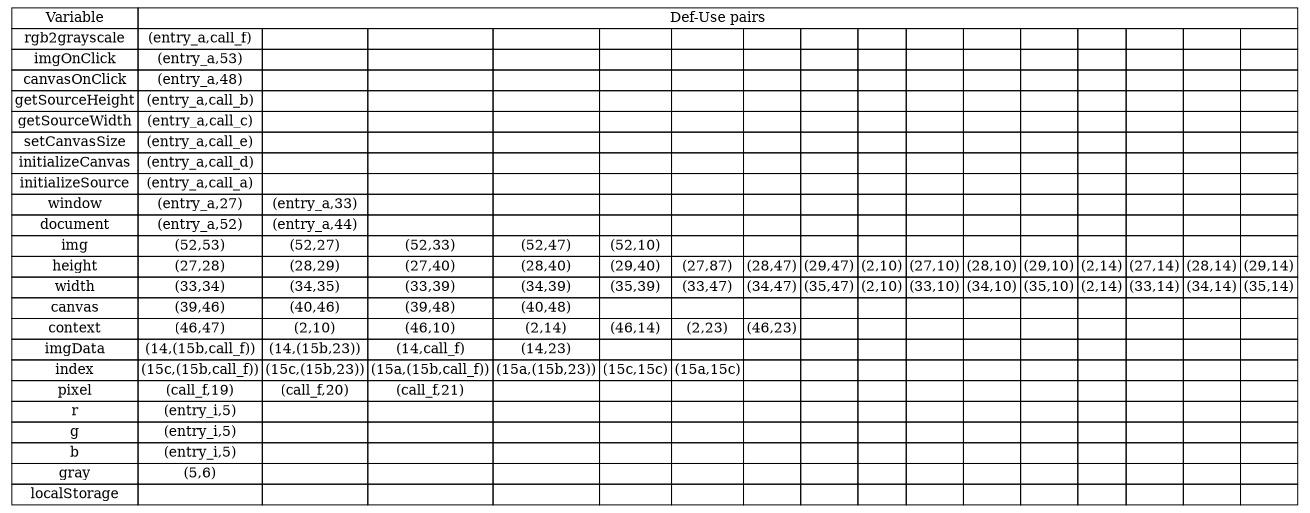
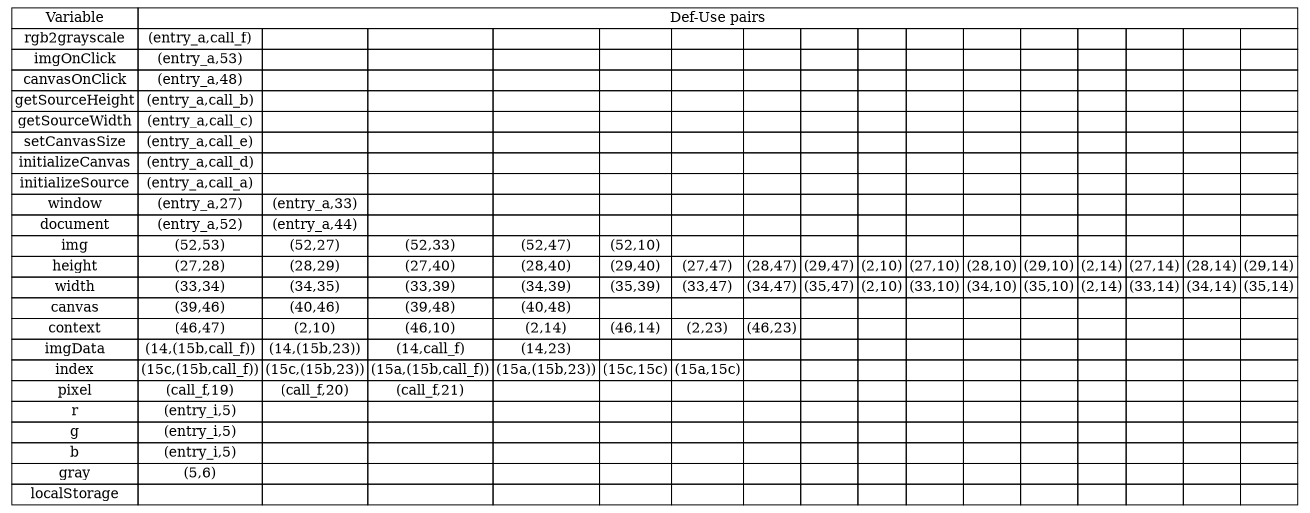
node "Variable": text "(27,87)" -> "(27,47)"
